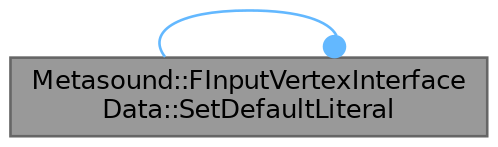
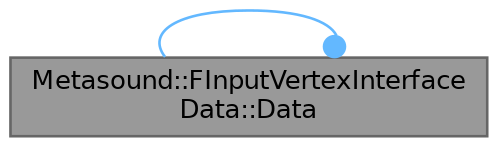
node "Metasound::FInputVertexInterface Data::SetDefaultLiteral": label "Metasound::FInputVertexInterface Data::SetDefaultLiteral" -> "Metasound::FInputVertexInterface Data::Data"
